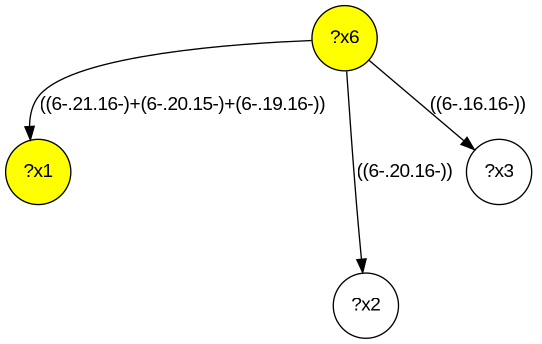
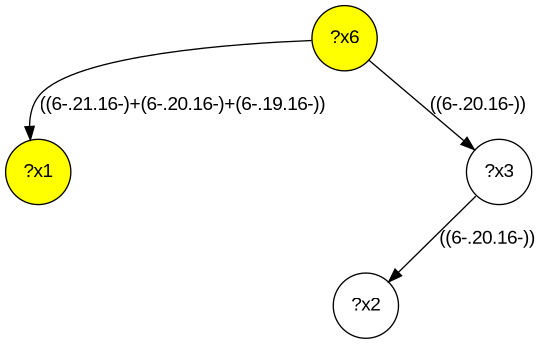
edge "?x6" -> "?x1": label "((6-.21.16-)+(6-.20.15-)+(6-.19.16-))" -> "((6-.21.16-)+(6-.20.16-)+(6-.19.16-))"
edge "?x6" -> "?x3": label "((6-.16.16-))" -> "((6-.20.16-))"
edge "?x6" -> "?x2": now "?x3" -> "?x2"
